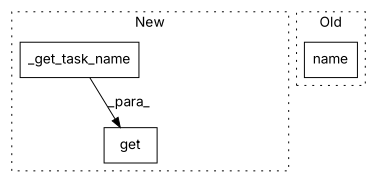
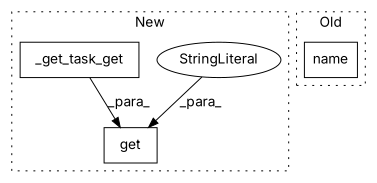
node "_get_task_name": label "_get_task_name" -> "_get_task_get"
node "StringLiteral": added
